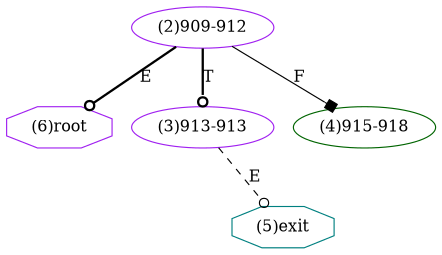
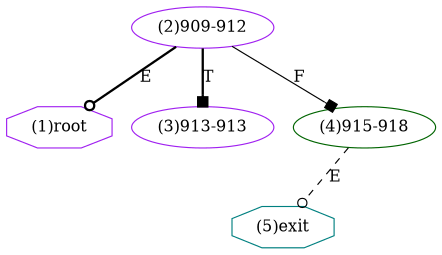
edge "(2)909-912" -> "(3)913-913": arrowhead odot -> box
node "(6)root": label "(6)root" -> "(1)root"
edge "(3)913-913" -> "(5)exit": now "(4)915-918" -> "(5)exit"
